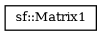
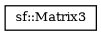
node "sf::Matrix1": label "sf::Matrix1" -> "sf::Matrix3"
